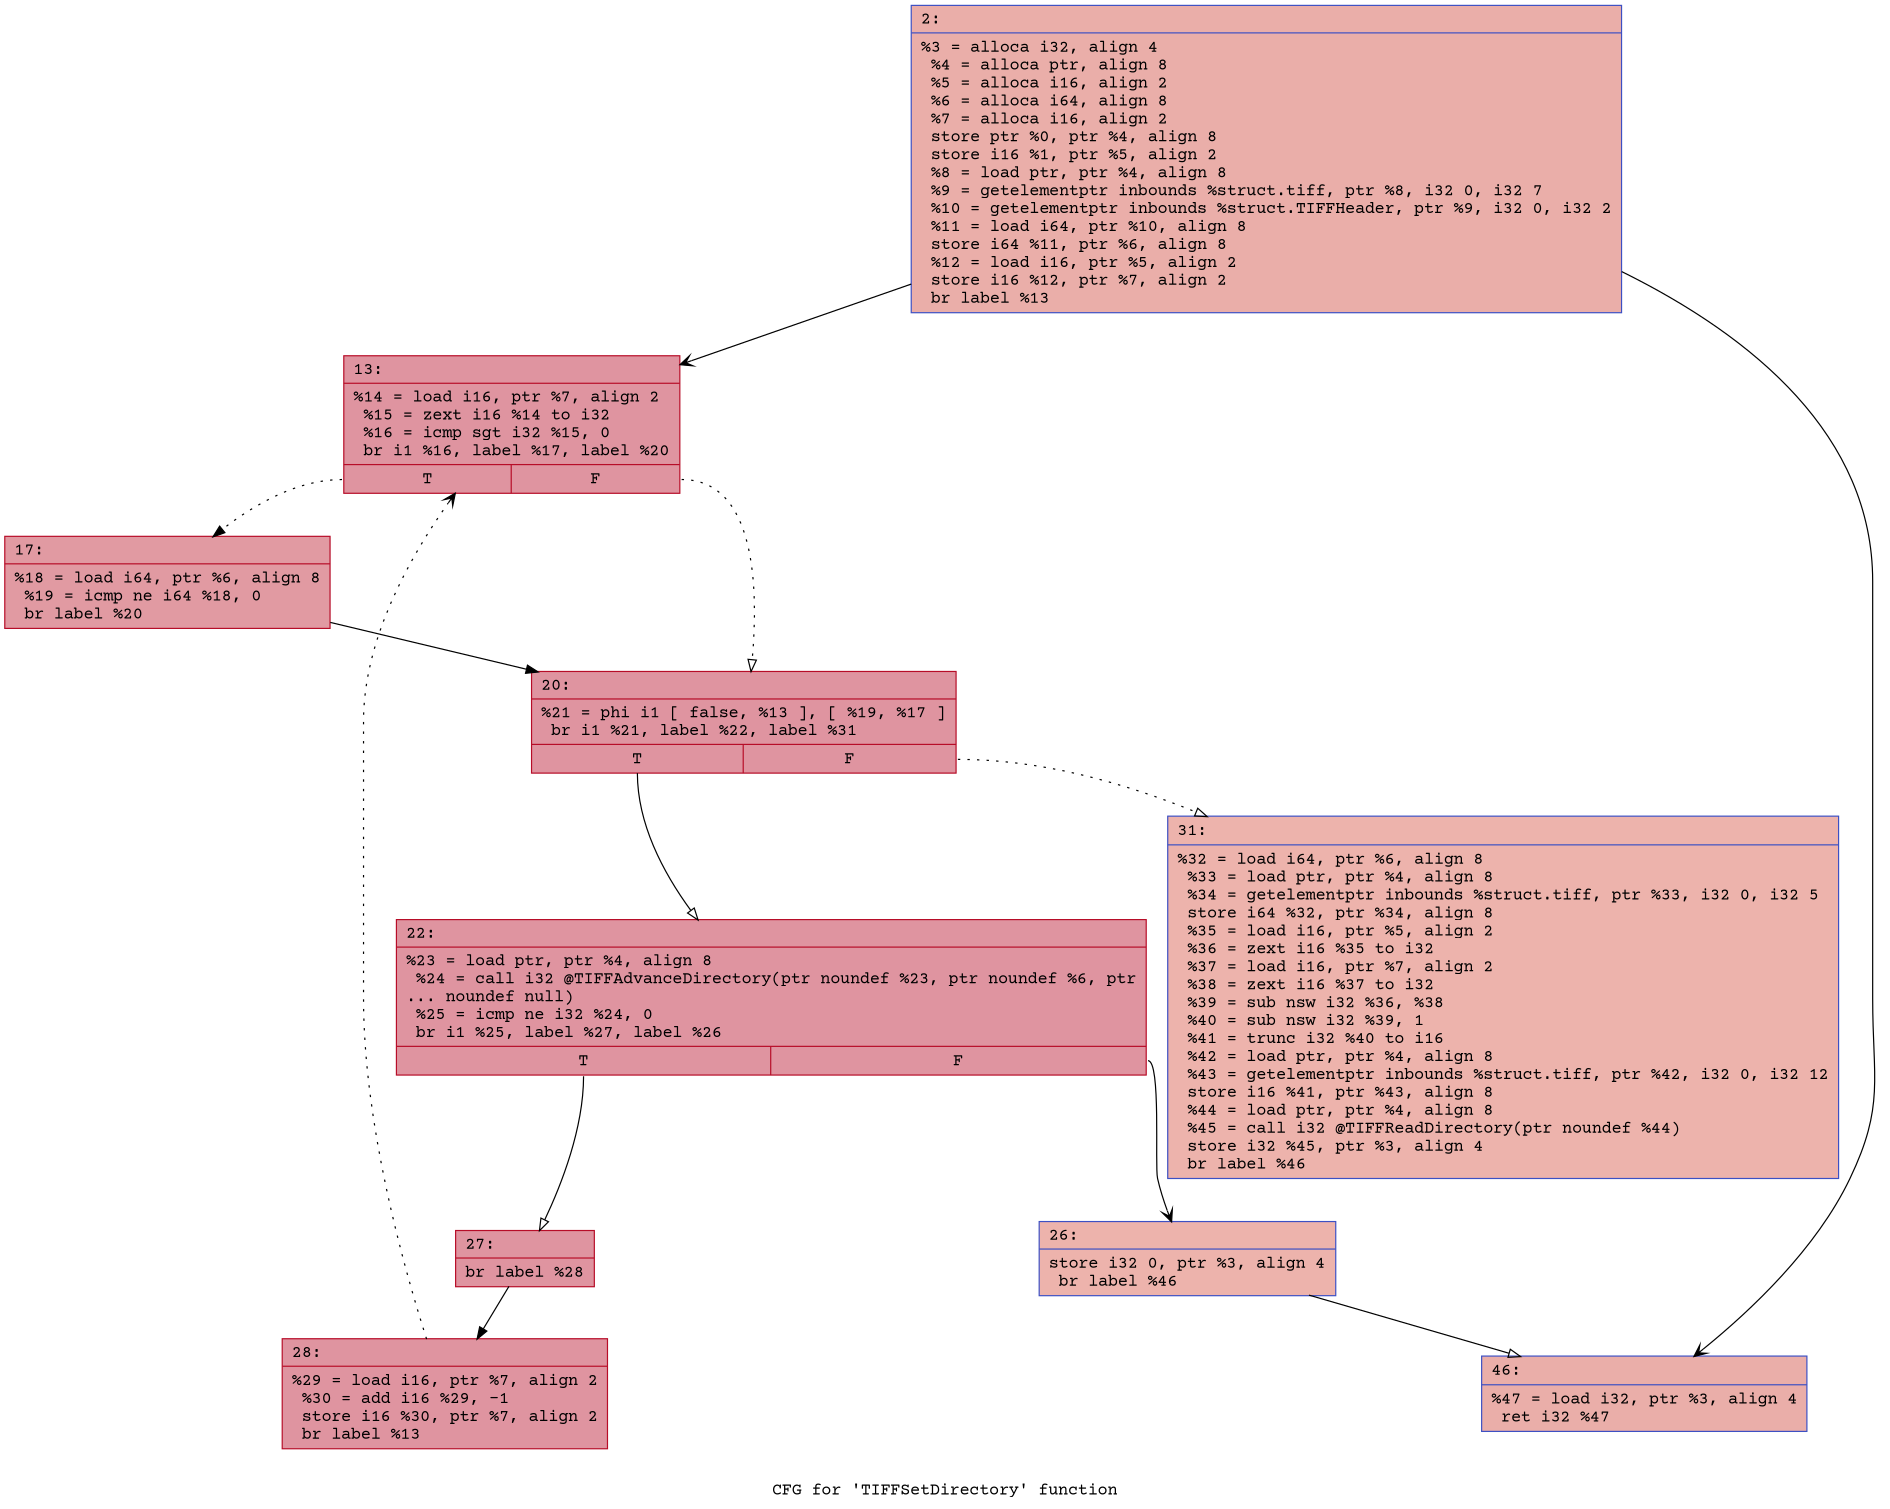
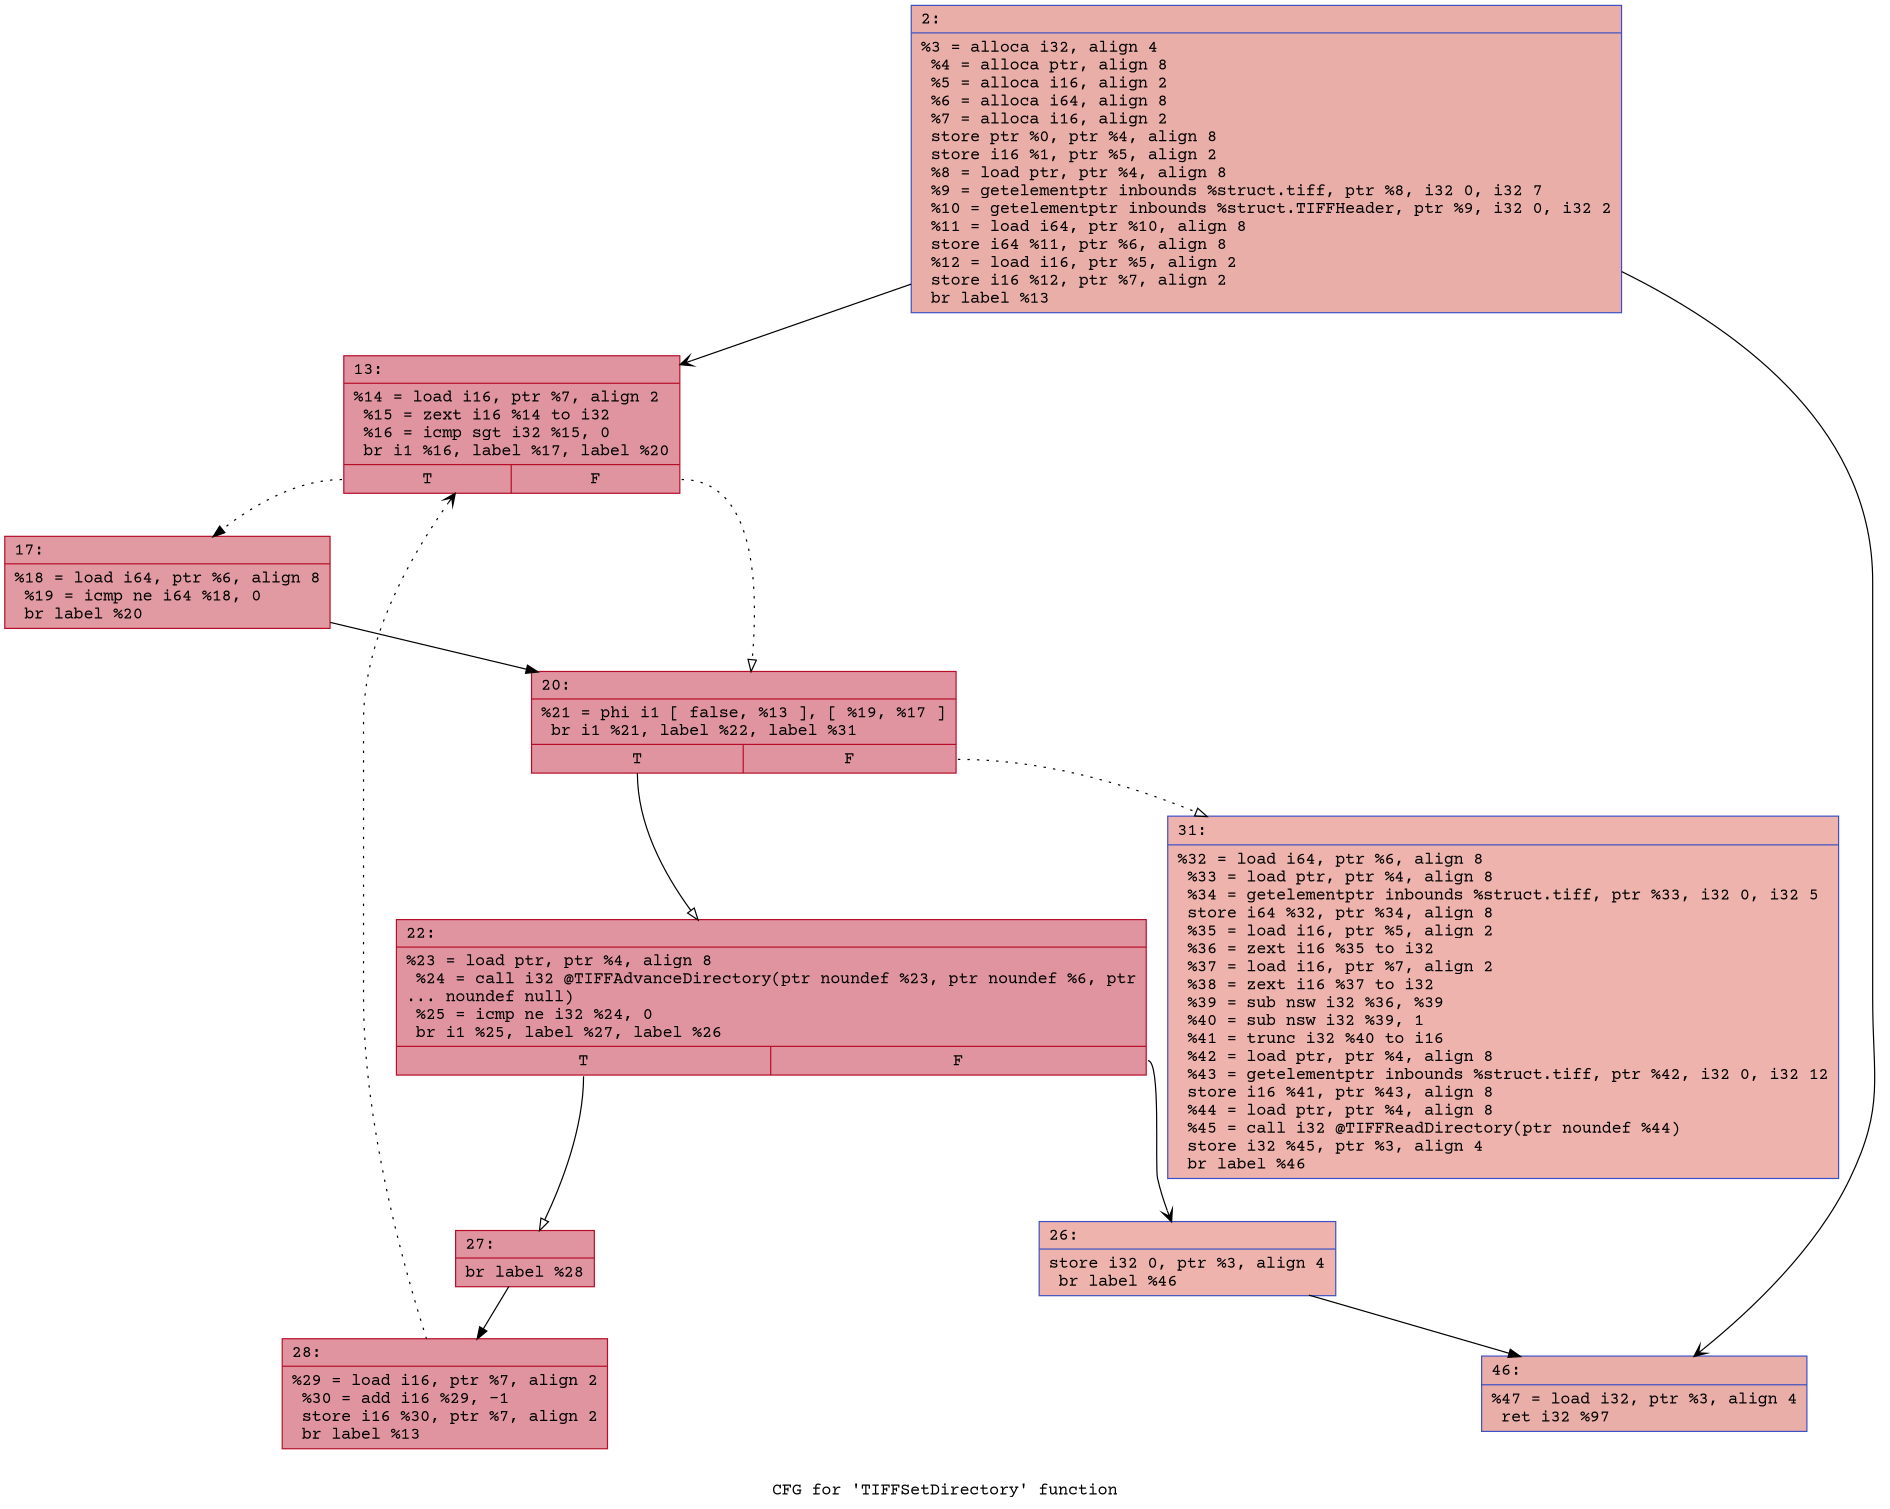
node "31:": text "%39 = sub nsw i32 %36, %38" -> "%39 = sub nsw i32 %36, %39"
edge "26:" -> "46:": arrowhead onormal -> normal
node "46:": text "ret i32 %47" -> "ret i32 %97"
